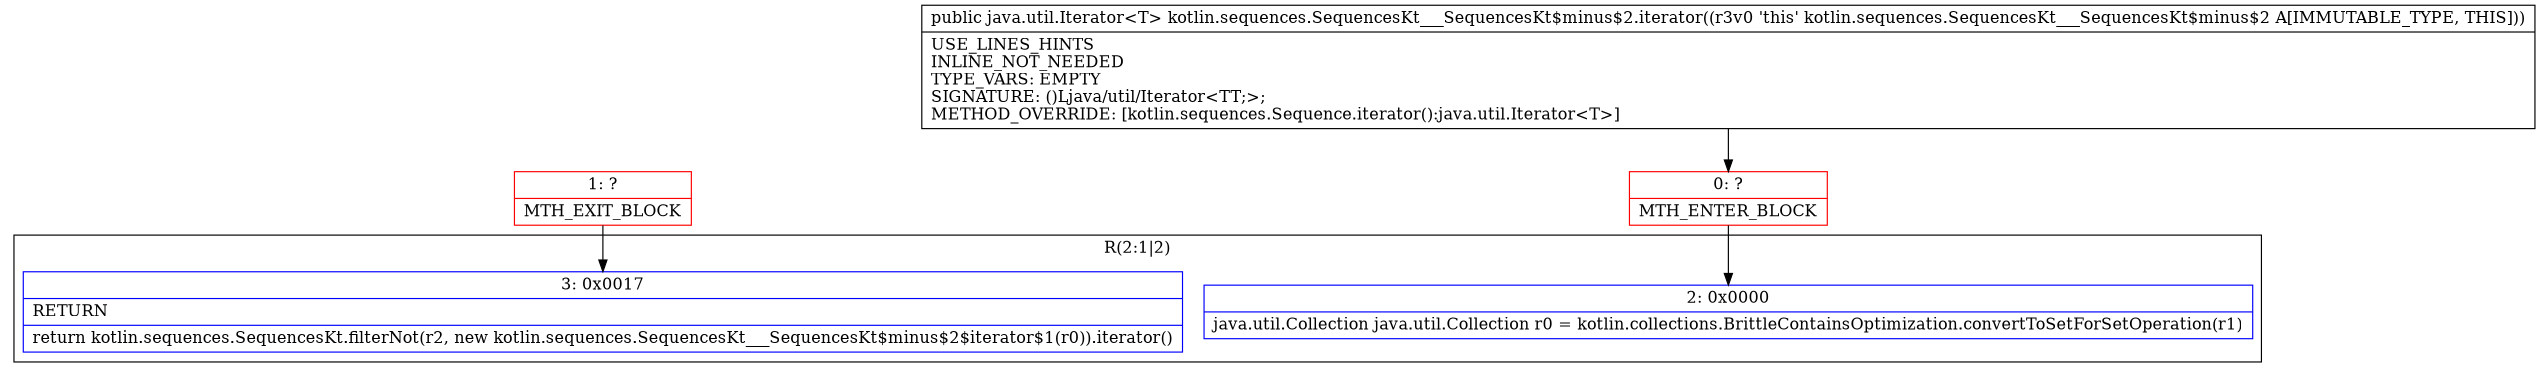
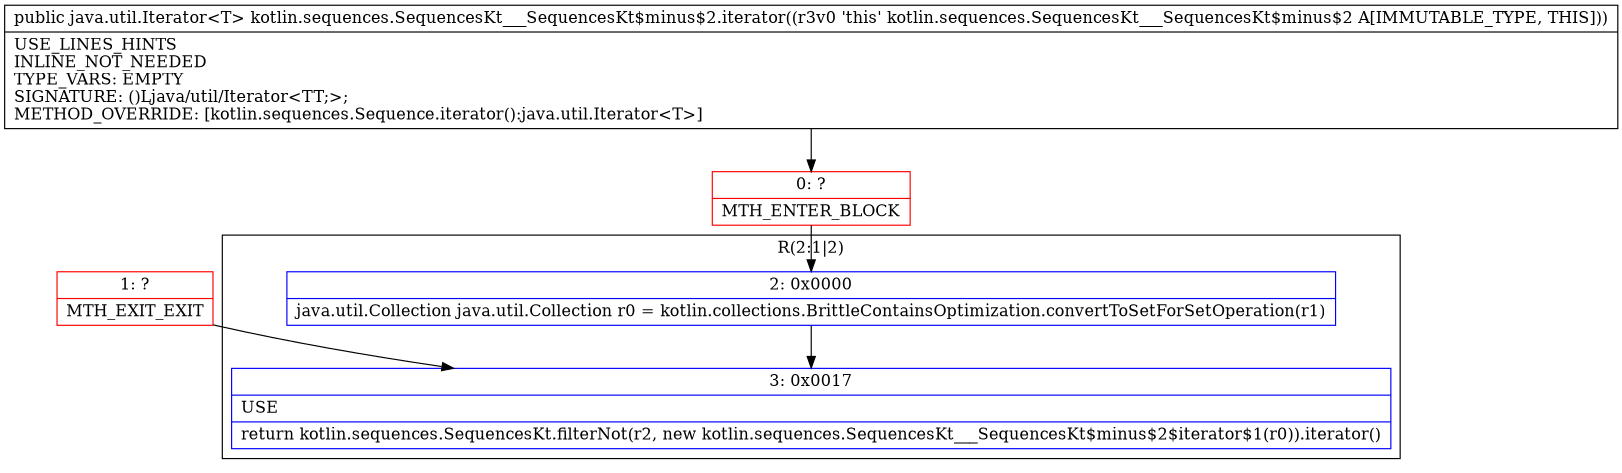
node "1: ?": text "MTH_EXIT_BLOCK" -> "MTH_EXIT_EXIT"
node "3: 0x0017": text "RETURN" -> "USE"
edge "2: 0x0000" -> "3: 0x0017": added
